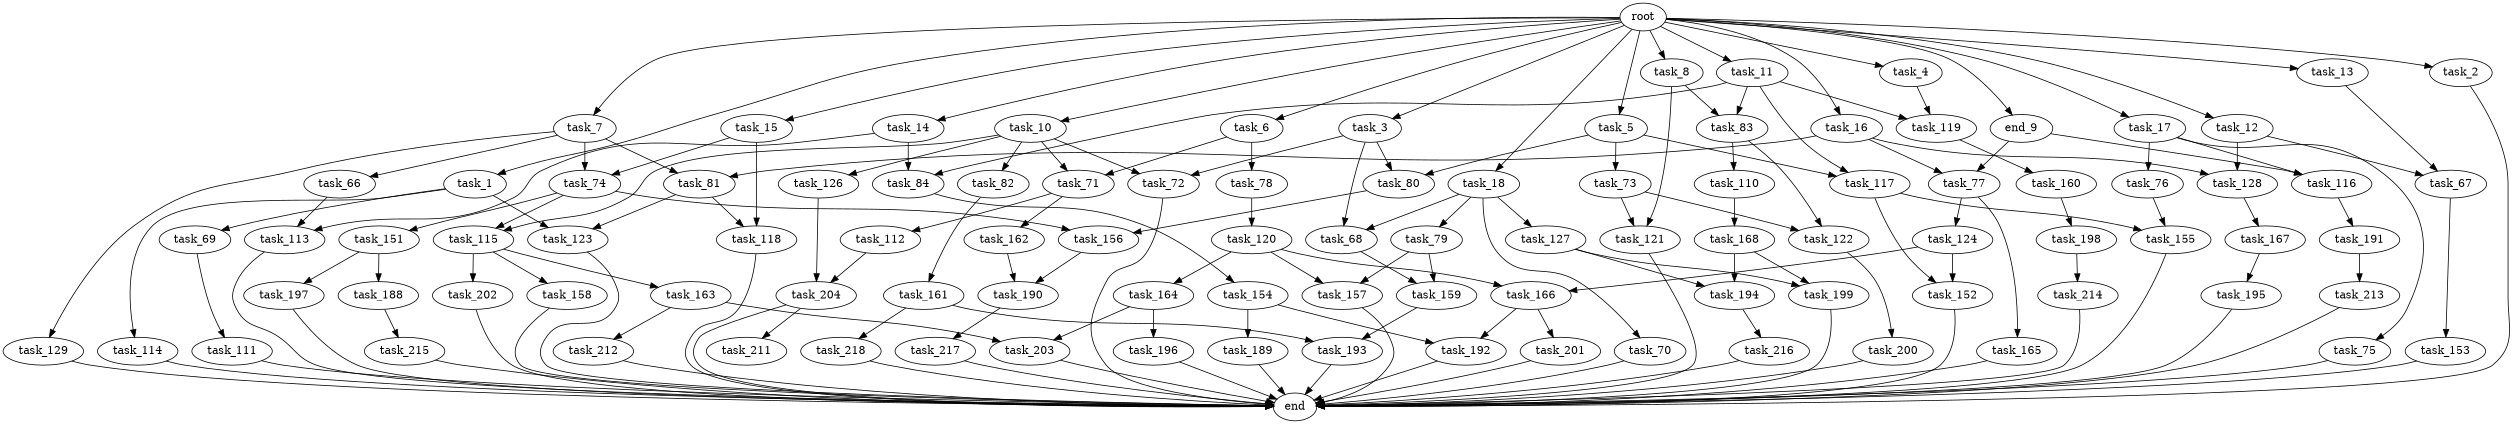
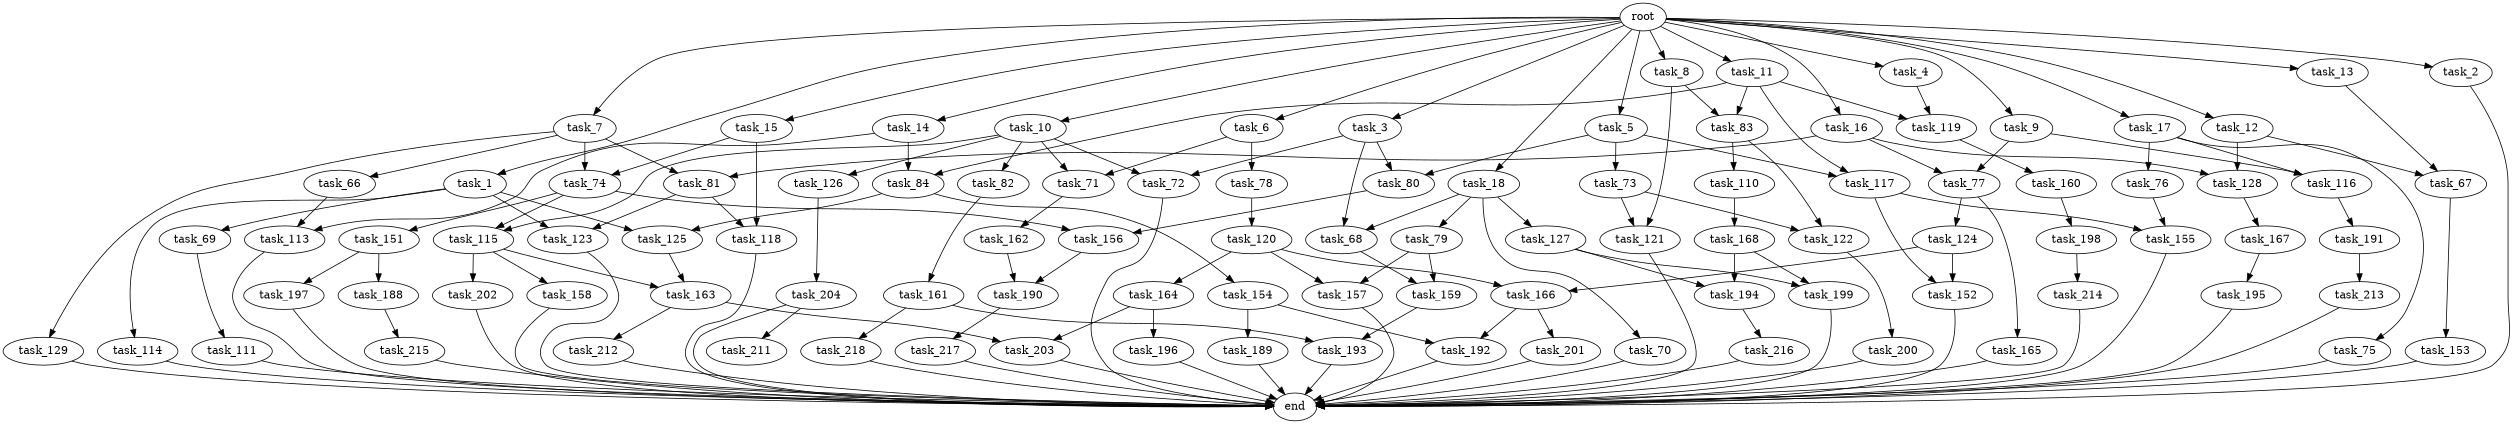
node "end_9": label "end_9" -> "task_9"
node "task_125": added
node "task_112": removed
